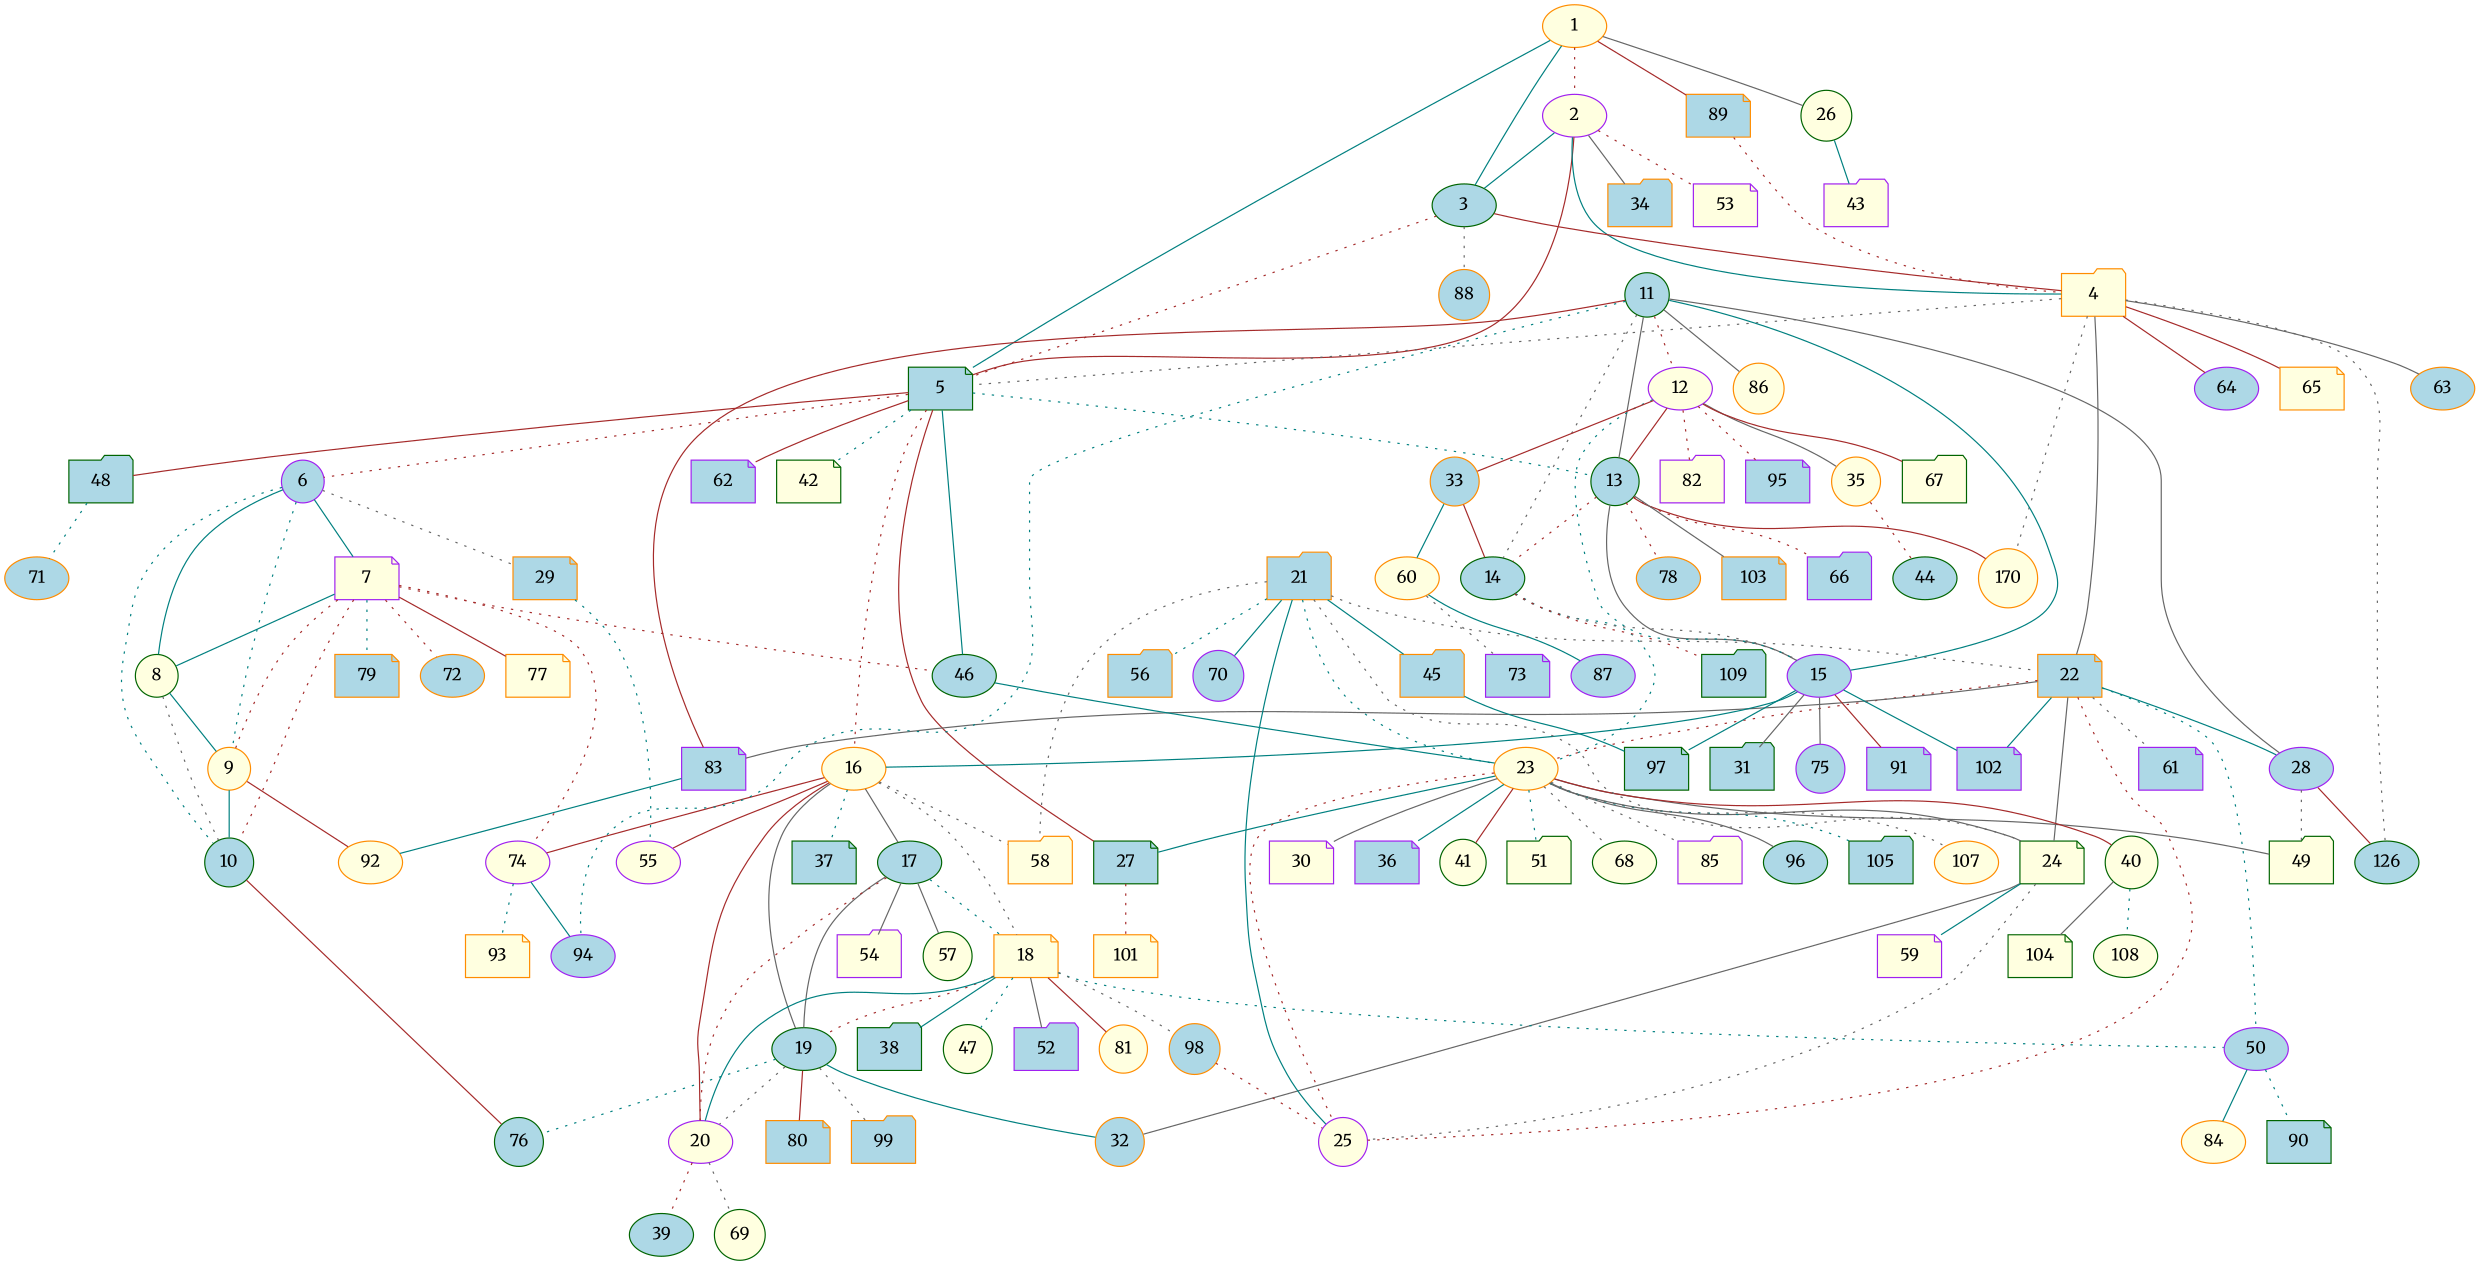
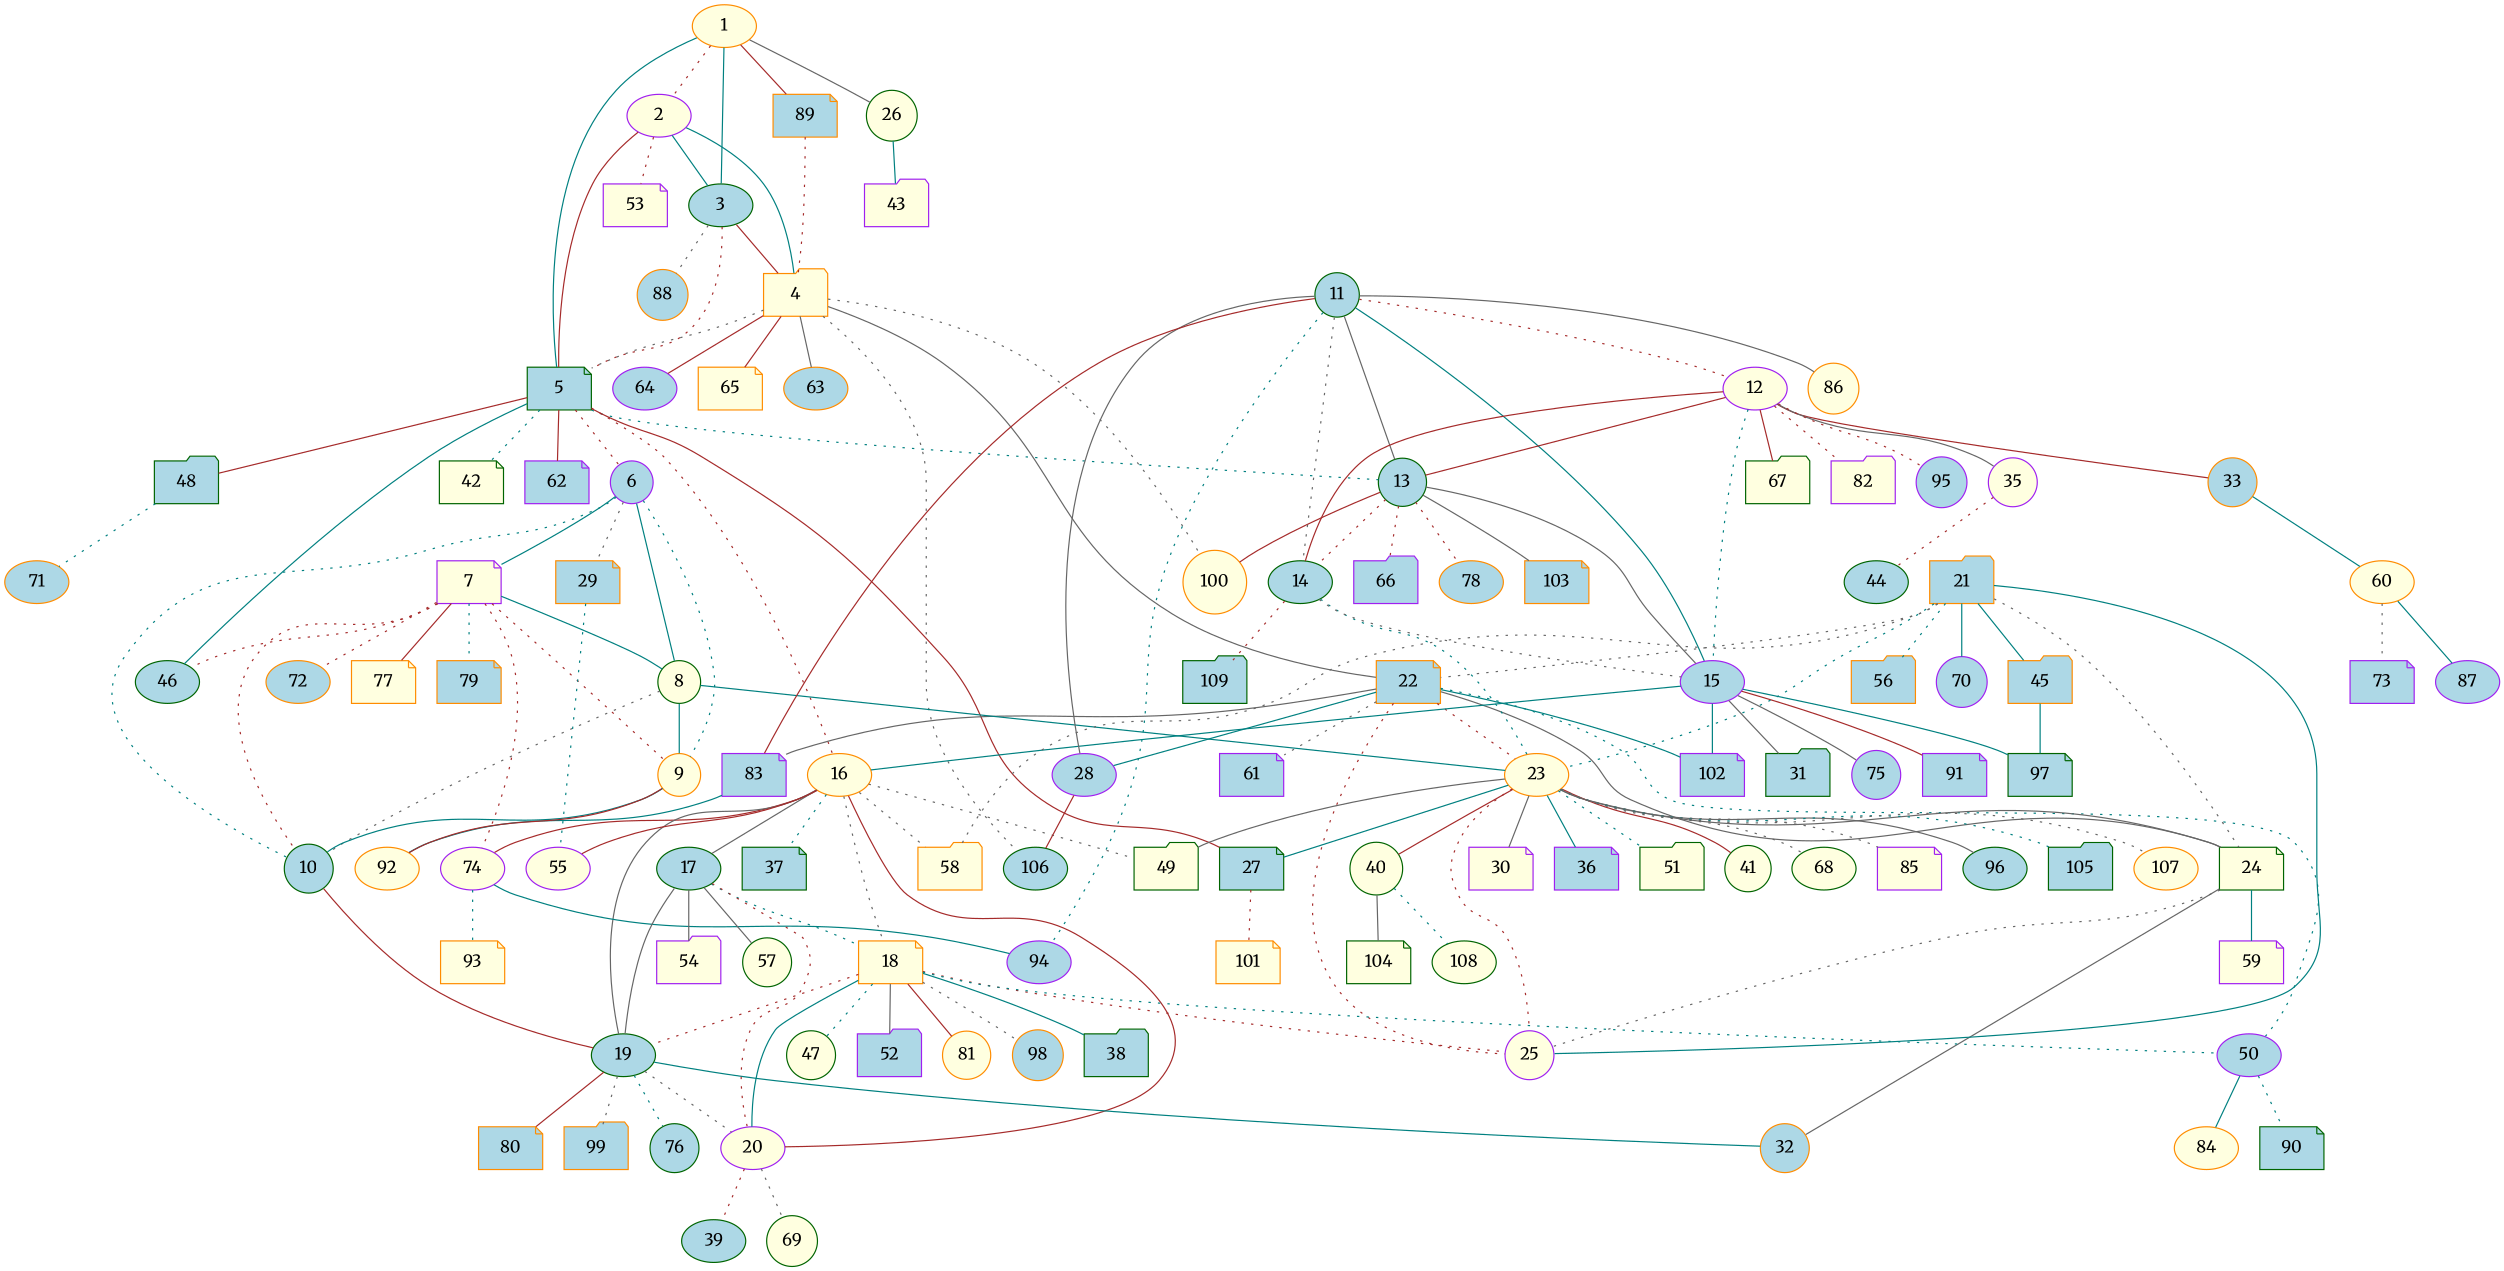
node "34": removed
node "95": shape note -> circle
node "35": color darkorange -> purple
edge "33" -- "14": now "12" -- "14"
node "170": label "170" -> "100"
edge "46" -- "23": now "8" -- "23"
edge "28" -- "49": now "16" -- "49"
node "85": shape folder -> note
node "126": label "126" -> "106"
edge "10" -- "76": now "10" -- "19"
edge "98" -- "25": now "18" -- "25"
